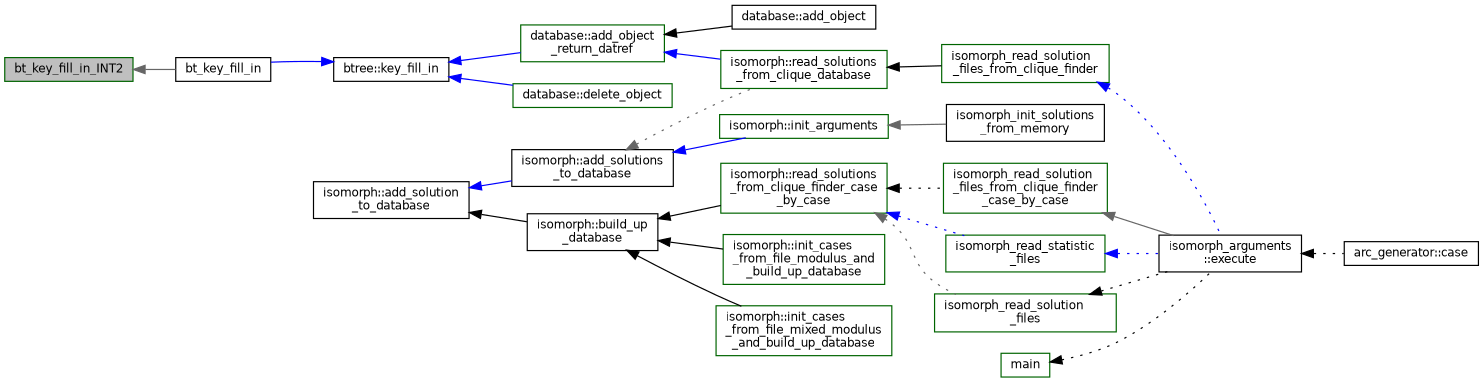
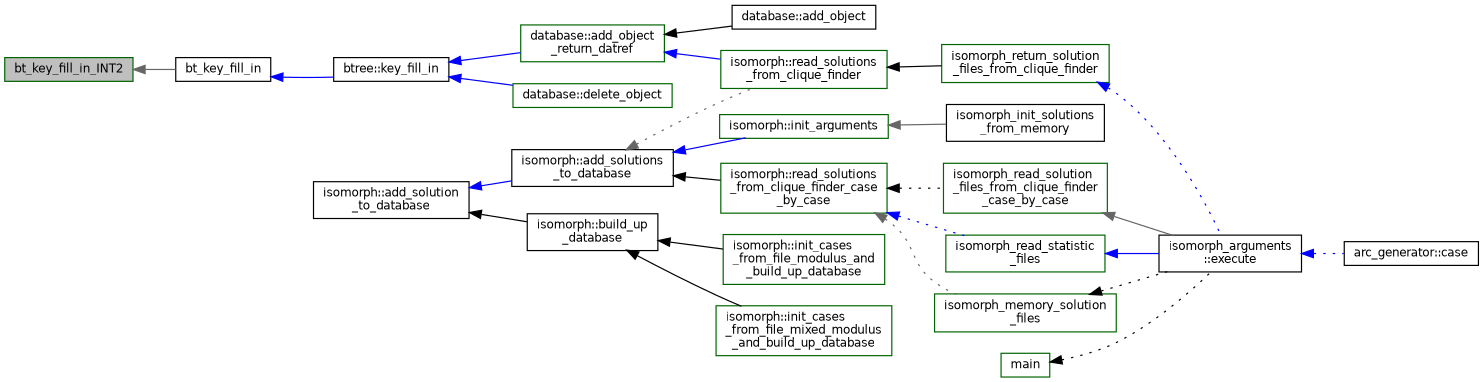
edge "bt_key_fill_in" -> "btree::key_fill_in": reversed
node "isomorph_read_solution _files_from_clique_finder": label "isomorph_read_solution _files_from_clique_finder" -> "isomorph_return_solution _files_from_clique_finder"
node "isomorph::read_solutions _from_clique_database": label "isomorph::read_solutions _from_clique_database" -> "isomorph::read_solutions _from_clique_finder"
edge "isomorph::read_solutions _from_clique_finder_case _by_case" -> "isomorph::build_up _database": now "isomorph::read_solutions _from_clique_finder_case _by_case" -> "isomorph::add_solutions _to_database"
edge "isomorph_arguments ::execute" -> "isomorph_read_statistic _files": style dotted -> solid
edge "arc_generator::case" -> "isomorph_arguments ::execute": color black -> blue
node "isomorph_read_solution _files": label "isomorph_read_solution _files" -> "isomorph_memory_solution _files"
